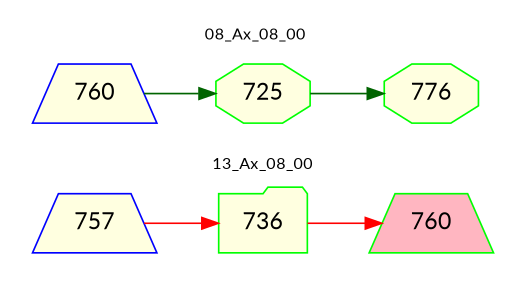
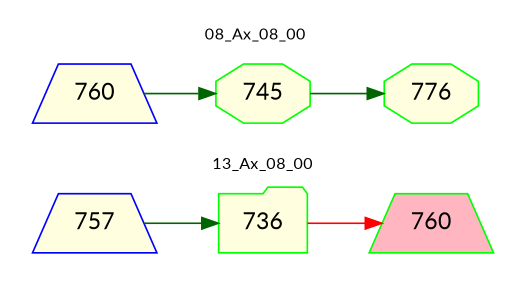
node "725": label "725" -> "745"
edge "757" -> "736": color red -> darkgreen
